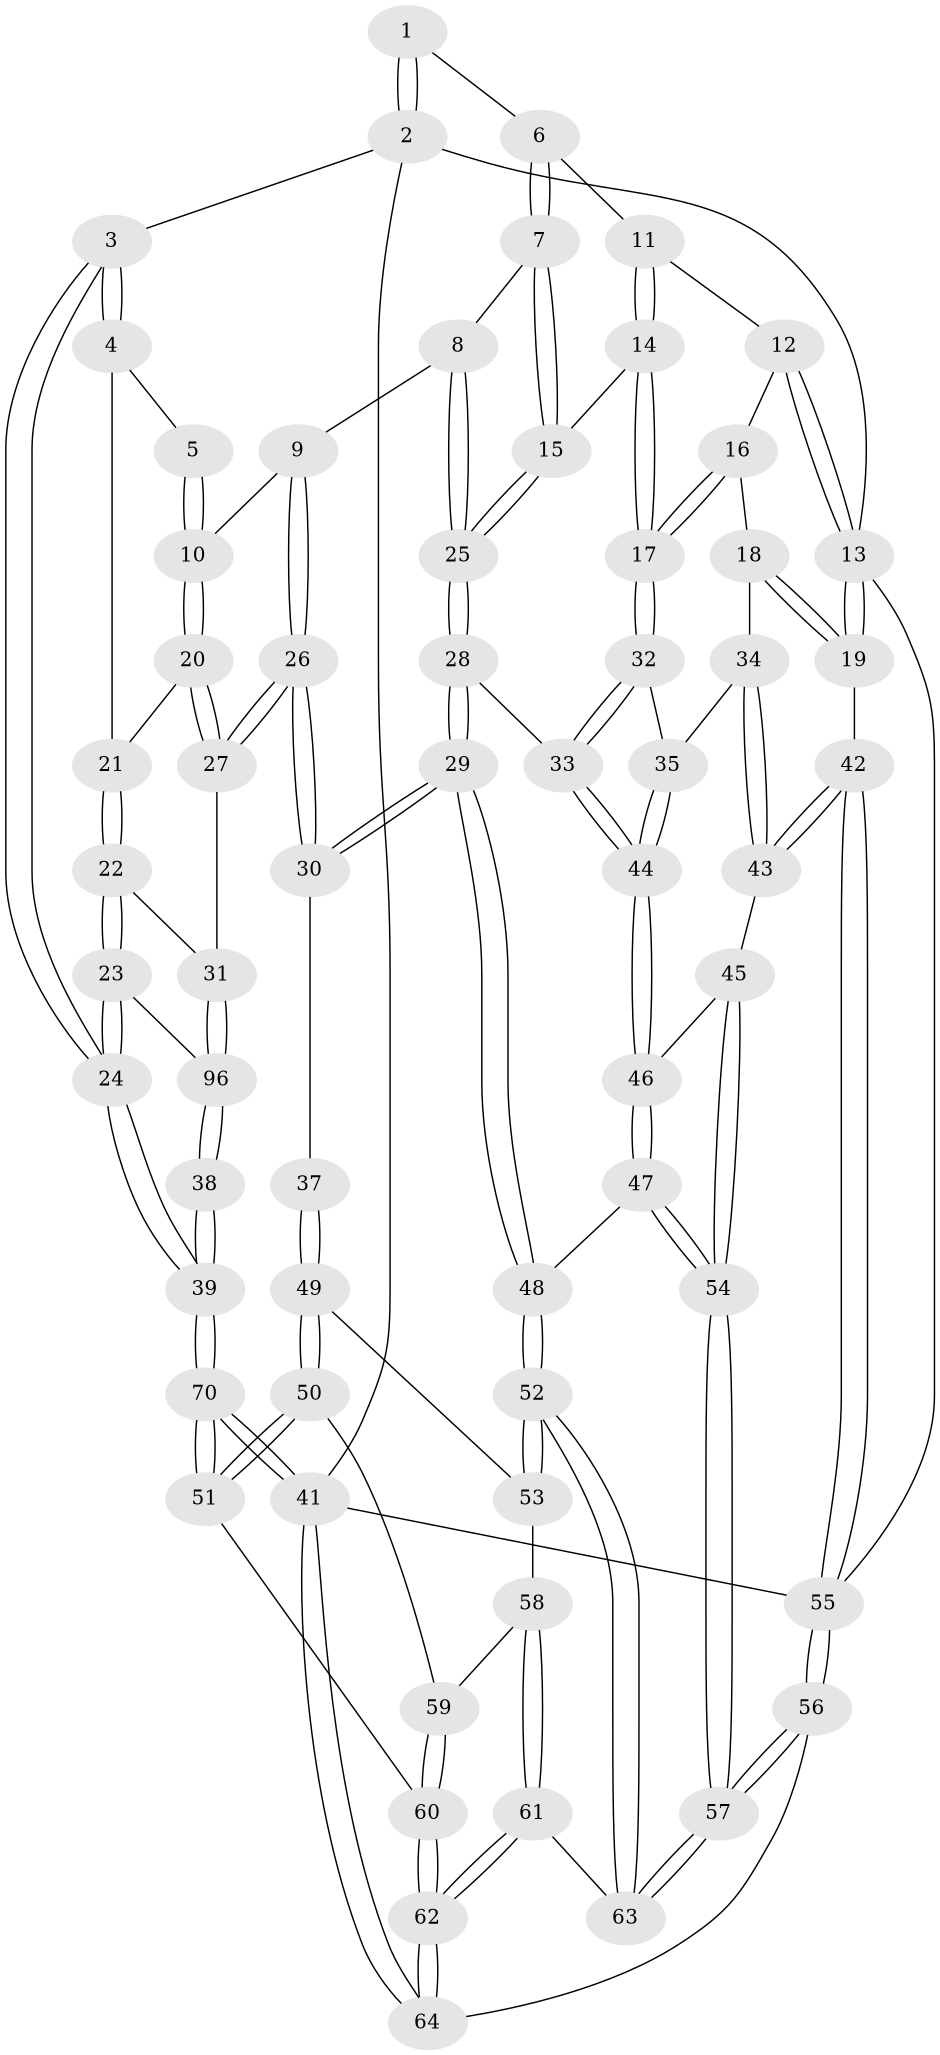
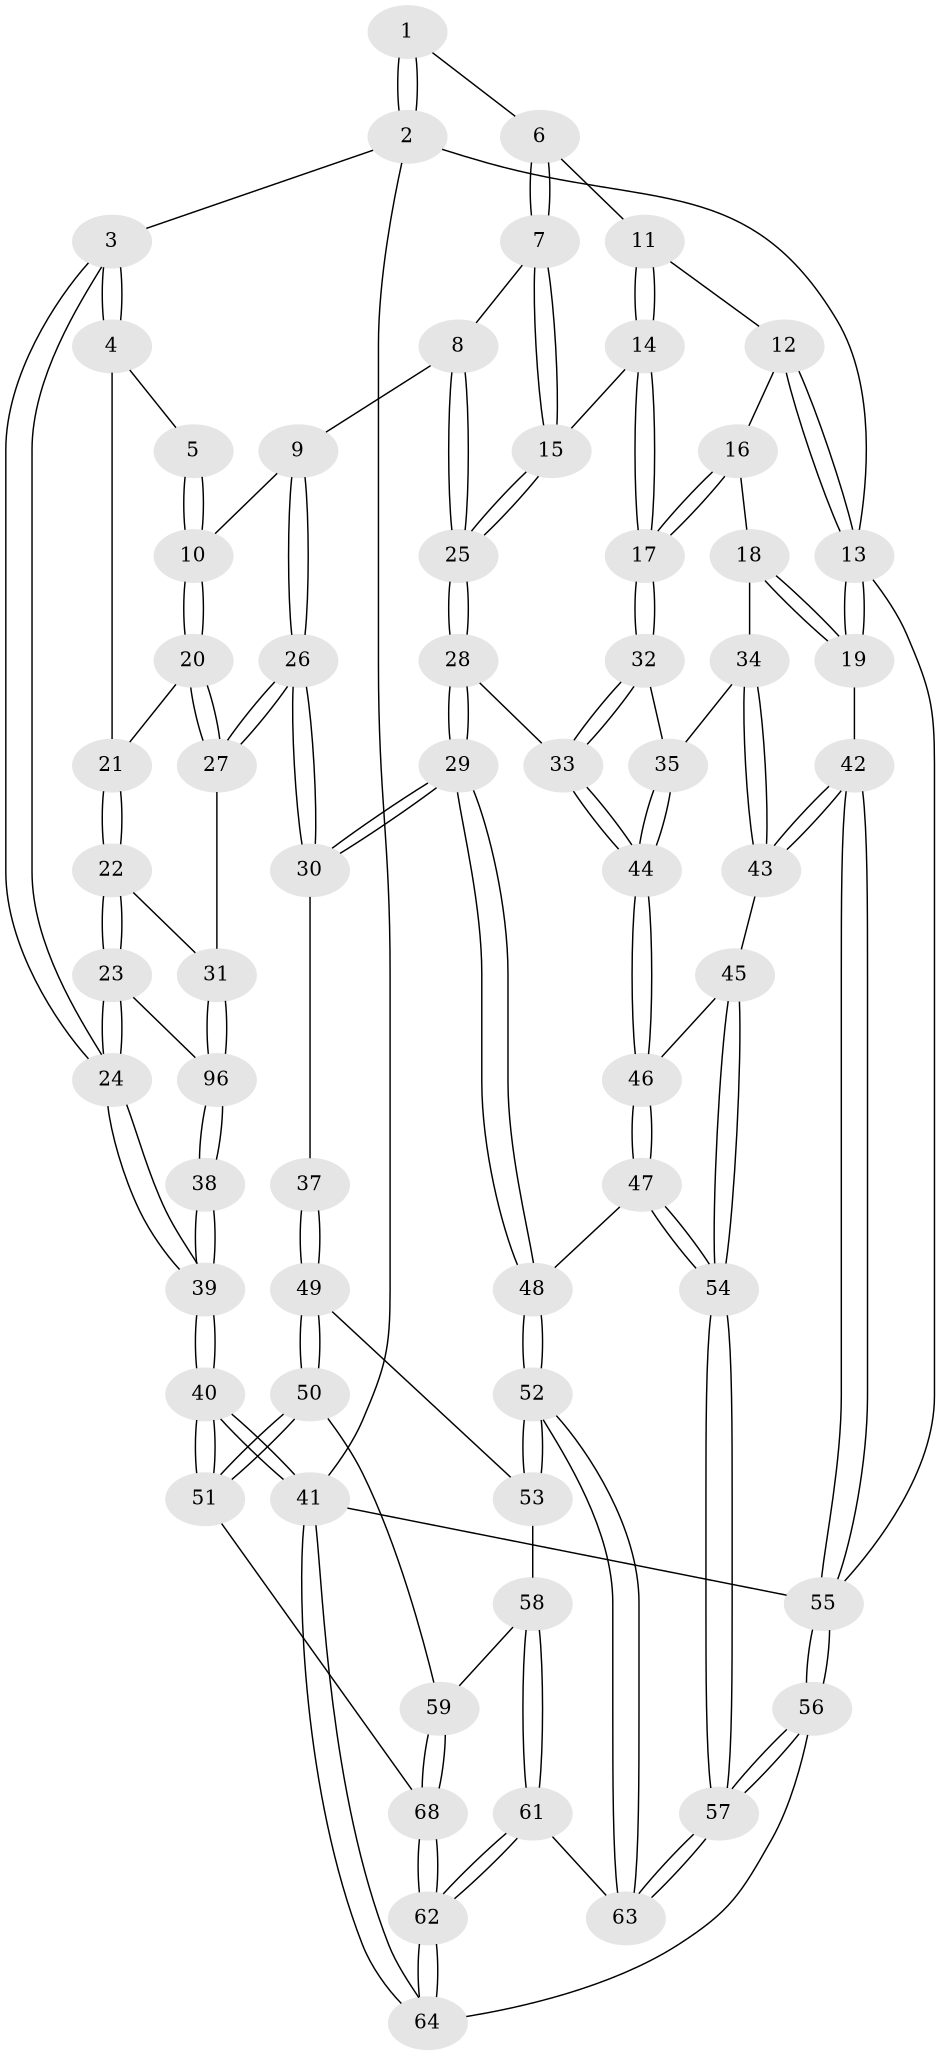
node "70": label "70" -> "40"
node "60": label "60" -> "68"
